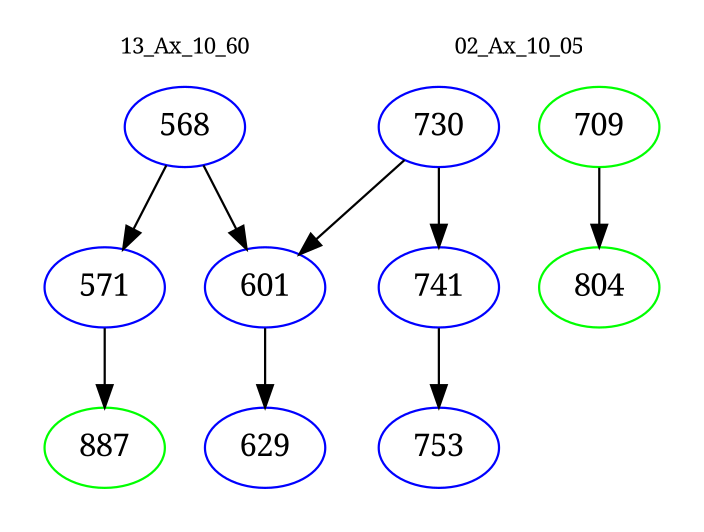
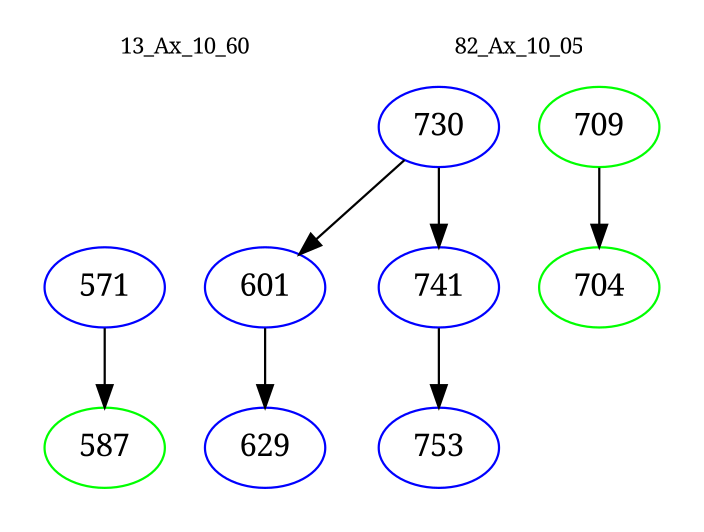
cluster "02_Ax_10_05": label "02_Ax_10_05" -> "82_Ax_10_05"
node "568": removed
node "804": label "804" -> "704"
node "887": label "887" -> "587"
